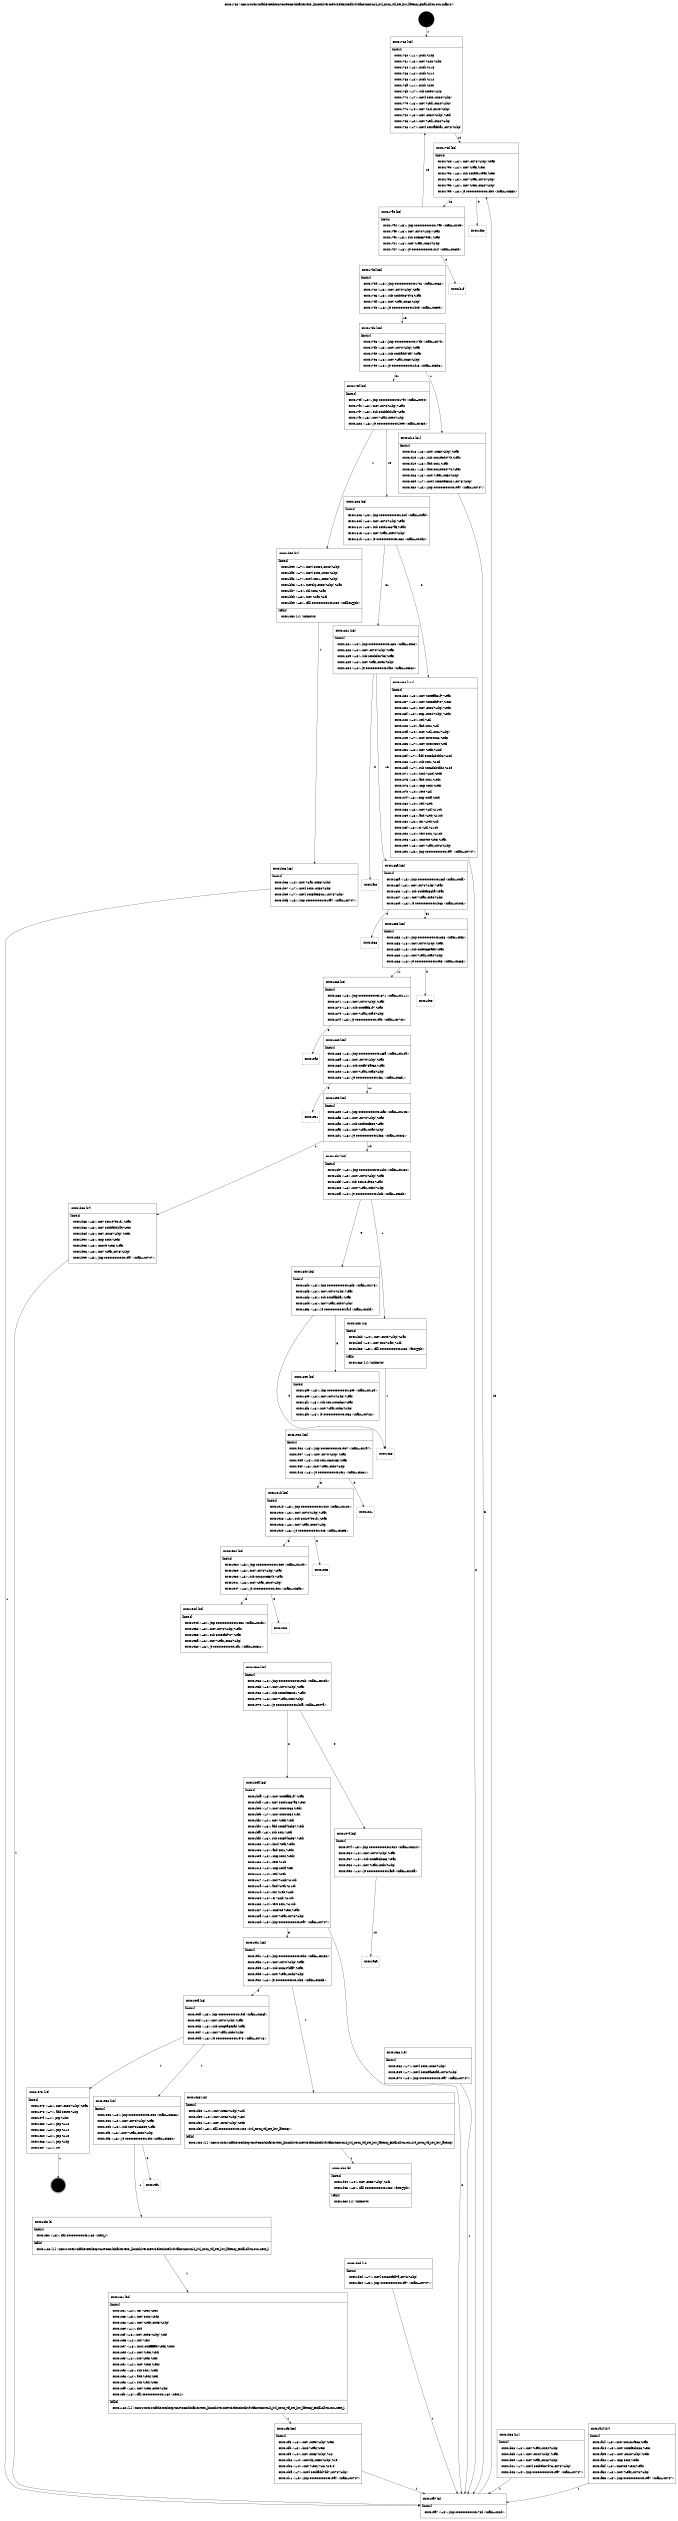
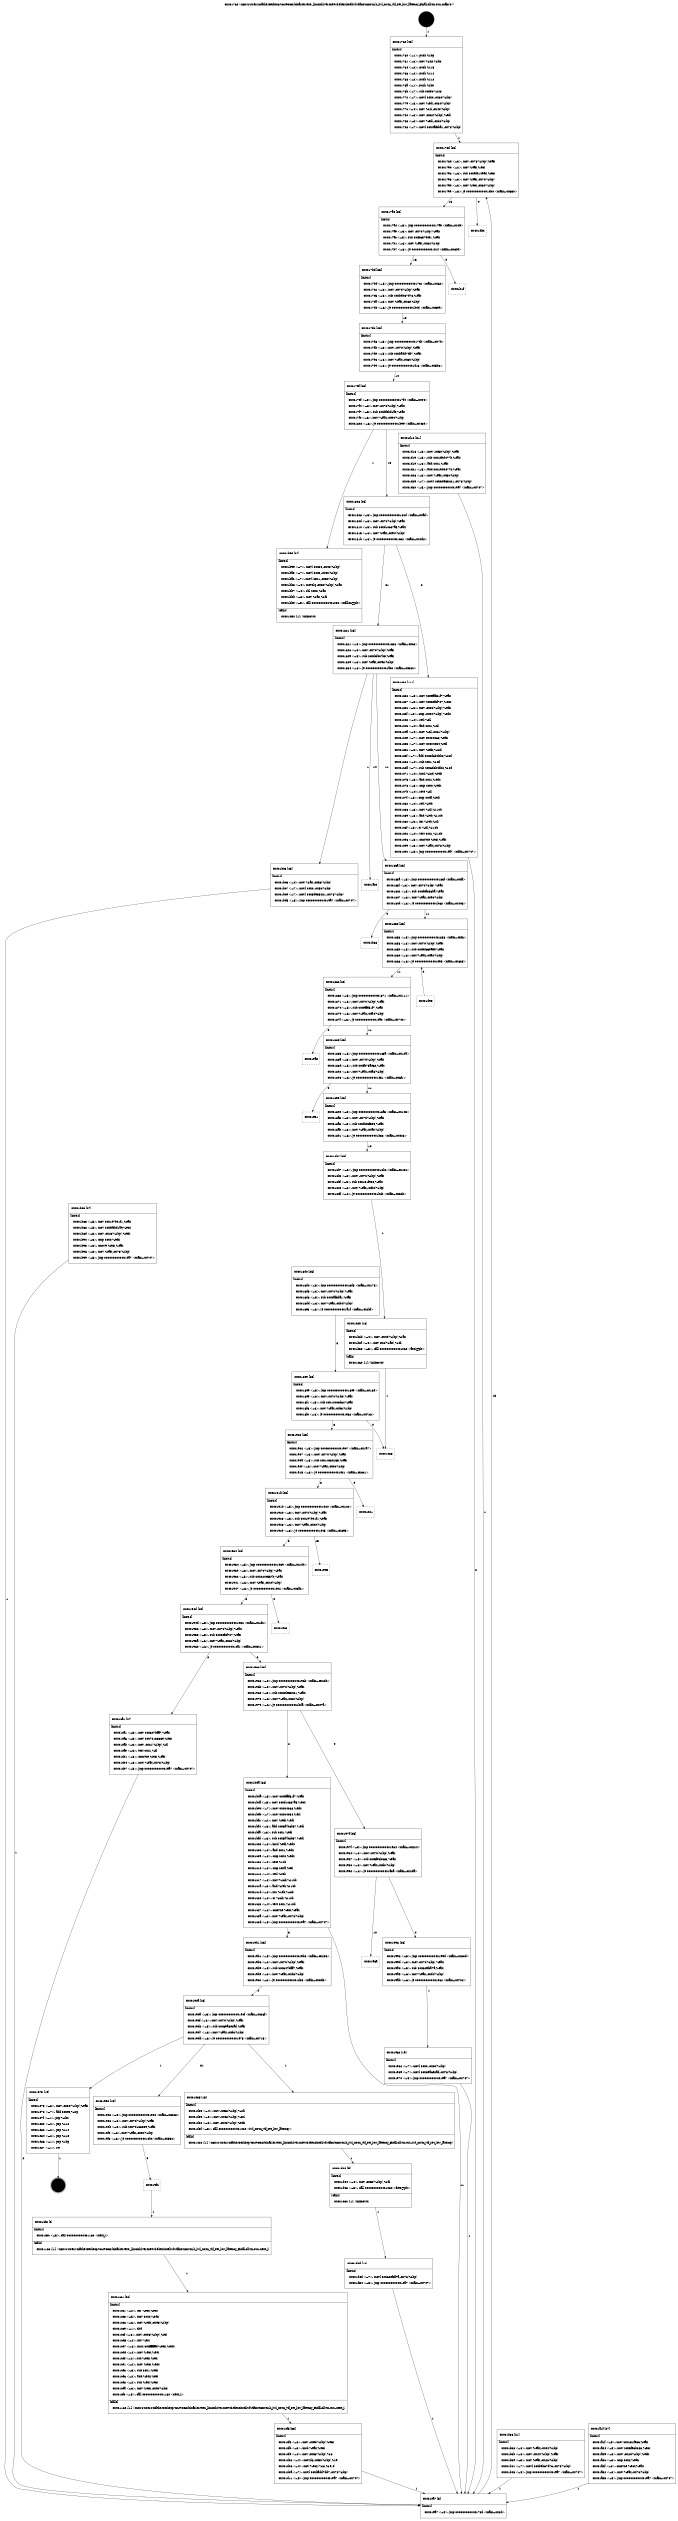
edge "0x401760 [45]" -> "0x40178d [23]": label " 14" -> " 1"
edge "0x4017a4 [25]" -> "0x401760 [45]": now "0x4017a4 [25]" -> "0x4017bd [25]"
edge "0x4017d6 [25]" -> "0x4017ef [25]": label " 81" -> " 14"
edge "0x4017d6 [25]" -> "0x401d16 [31]": removed, label "1"
edge "0x401b9e [37]" -> "0x401bc3 [23]": now "0x401821 [25]" -> "0x401bc3 [23]"
edge "0x401821 [25]" -> "0x401ac0": label " 0" -> " 14"
edge "0x401821 [25]" -> "0x40183a [25]": label " 16" -> " 11"
edge "0x40183a [25]" -> "0x401853 [25]": label " 51" -> " 11"
edge "0x401853 [25]" -> "0x401d95": reversed
edge "0x40186c [25]" -> "0x401885 [25]": added, label "11"
edge "0x40189e [25]" -> "0x401b83 [27]": removed, label "1"
edge "0x4018b7 [25]" -> "0x4018d0 [25]": removed, label "9"
edge "0x4018d0 [25]" -> "0x401e88": now "0x4018e9 [25]" -> "0x401e88"
edge "0x4018e9 [25]" -> "0x401902 [25]": added, label "8"
edge "0x401d16 [31]" -> "0x401ea7 [5]": label " 5" -> " 1"
edge "0x40191b [25]" -> "0x401e45": label " 0" -> " 15"
edge "0x40194d [25]" -> "0x401966 [25]": added, label "6"
node "0x401ca1 [27]": added
node "0x401998 [25]": added
edge "0x4019b1 [25]" -> "0x401d35 [15]": now "0x4019ca [25]" -> "0x401d35 [15]"
edge "0x4019ca [25]" -> "0x4019e3 [25]": label " 1" -> " 81"
edge "0x4019e3 [25]" -> "0x401cbc [5]": now "0x4019fc" -> "0x401cbc [5]"
edge "0x401bda [88]" -> "0x401ea7 [5]": label " 2" -> " 11"
edge "0x401d44 [9]" -> "0x401d4d [12]": added, label "1"
